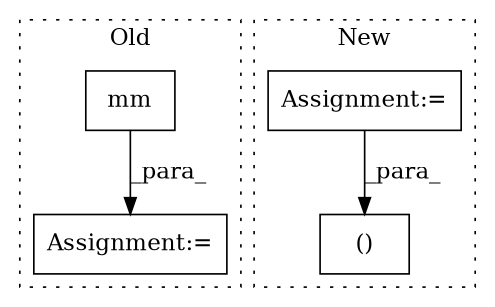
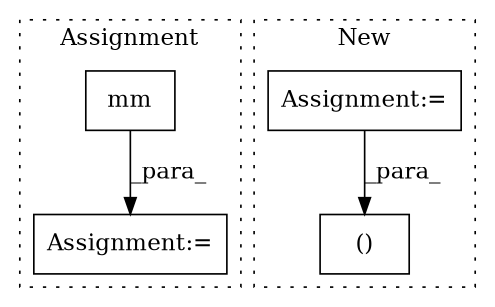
cluster "Old": label "Old" -> "Assignment"
